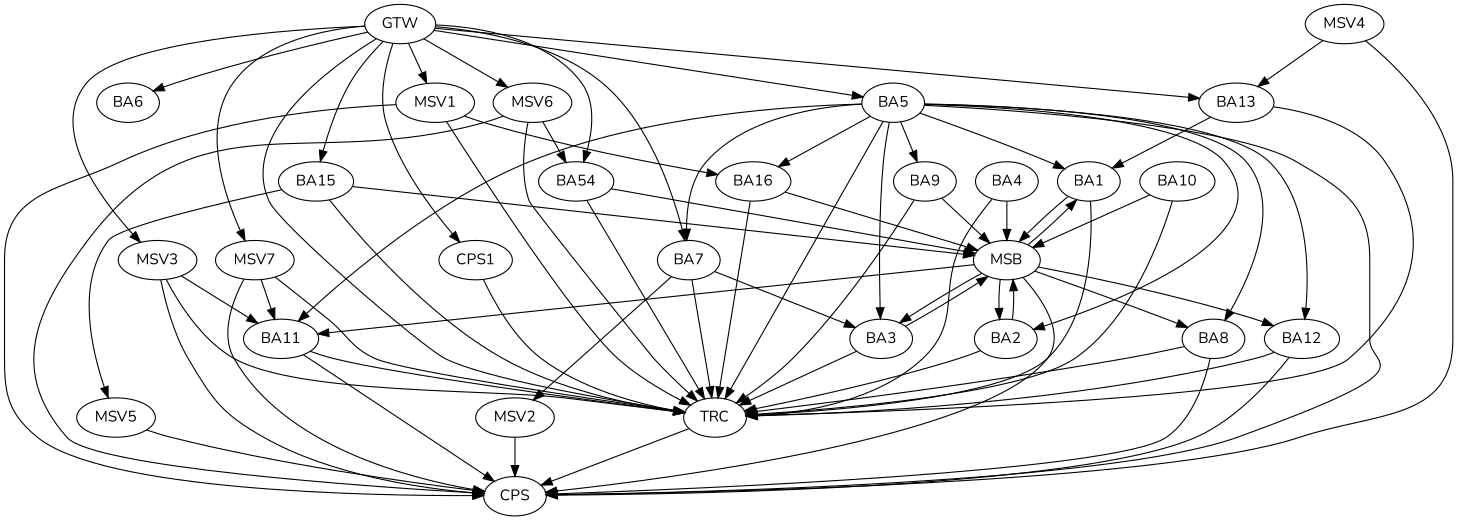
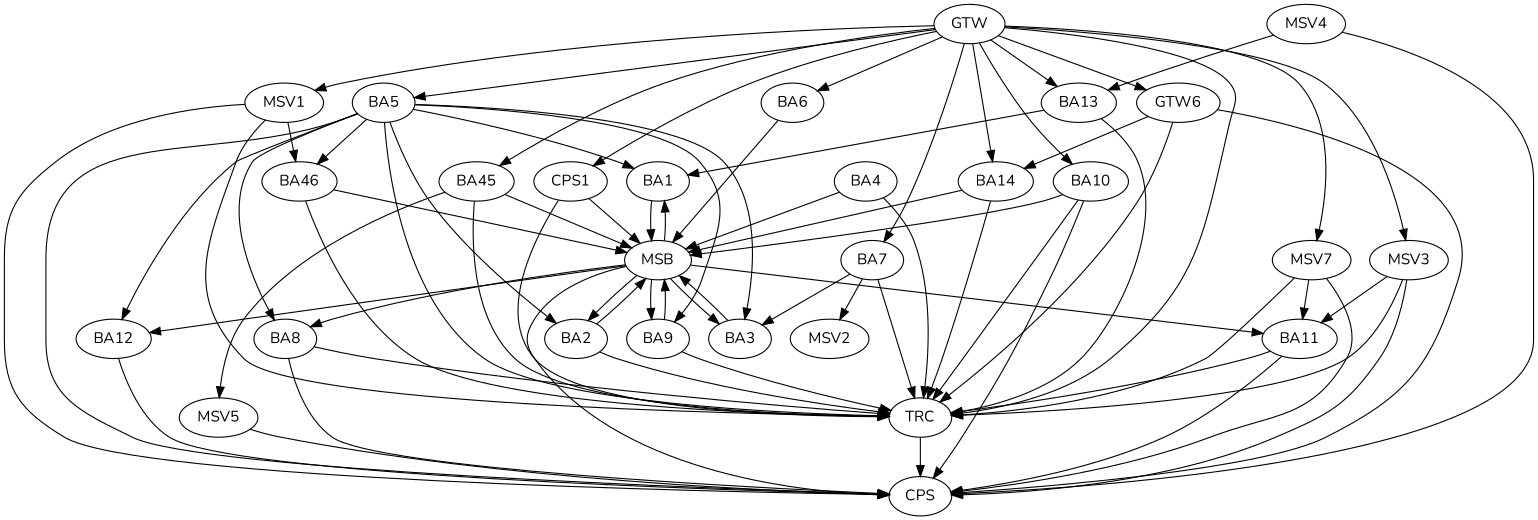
node "MSV6": label "MSV6" -> "GTW6"
edge "GTW" -> "BA10": added
edge "BA5" -> "BA7": removed
edge "BA5" -> "BA11": removed
edge "BA6" -> "MSB": added
node "BA15": label "BA15" -> "BA45"
node "BA54": label "BA54" -> "BA14"
node "BA16": label "BA16" -> "BA46"
edge "CPS1" -> "MSB": added
edge "MSB" -> "BA9": added
edge "BA1" -> "TRC": removed
edge "BA3" -> "TRC": removed
edge "BA12" -> "TRC": removed
edge "MSV2" -> "CPS": now "BA10" -> "CPS"
